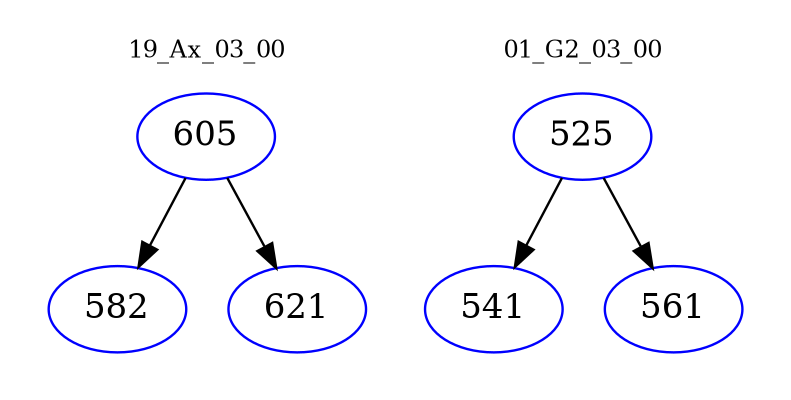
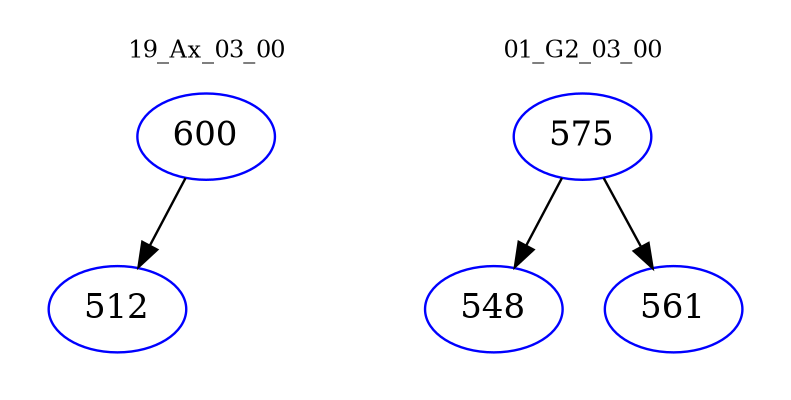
node "605": label "605" -> "600"
node "525": label "525" -> "575"
node "582": label "582" -> "512"
node "621": removed
node "541": label "541" -> "548"
